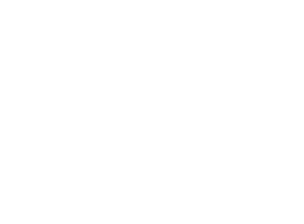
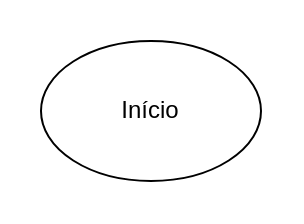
node "Início": added
